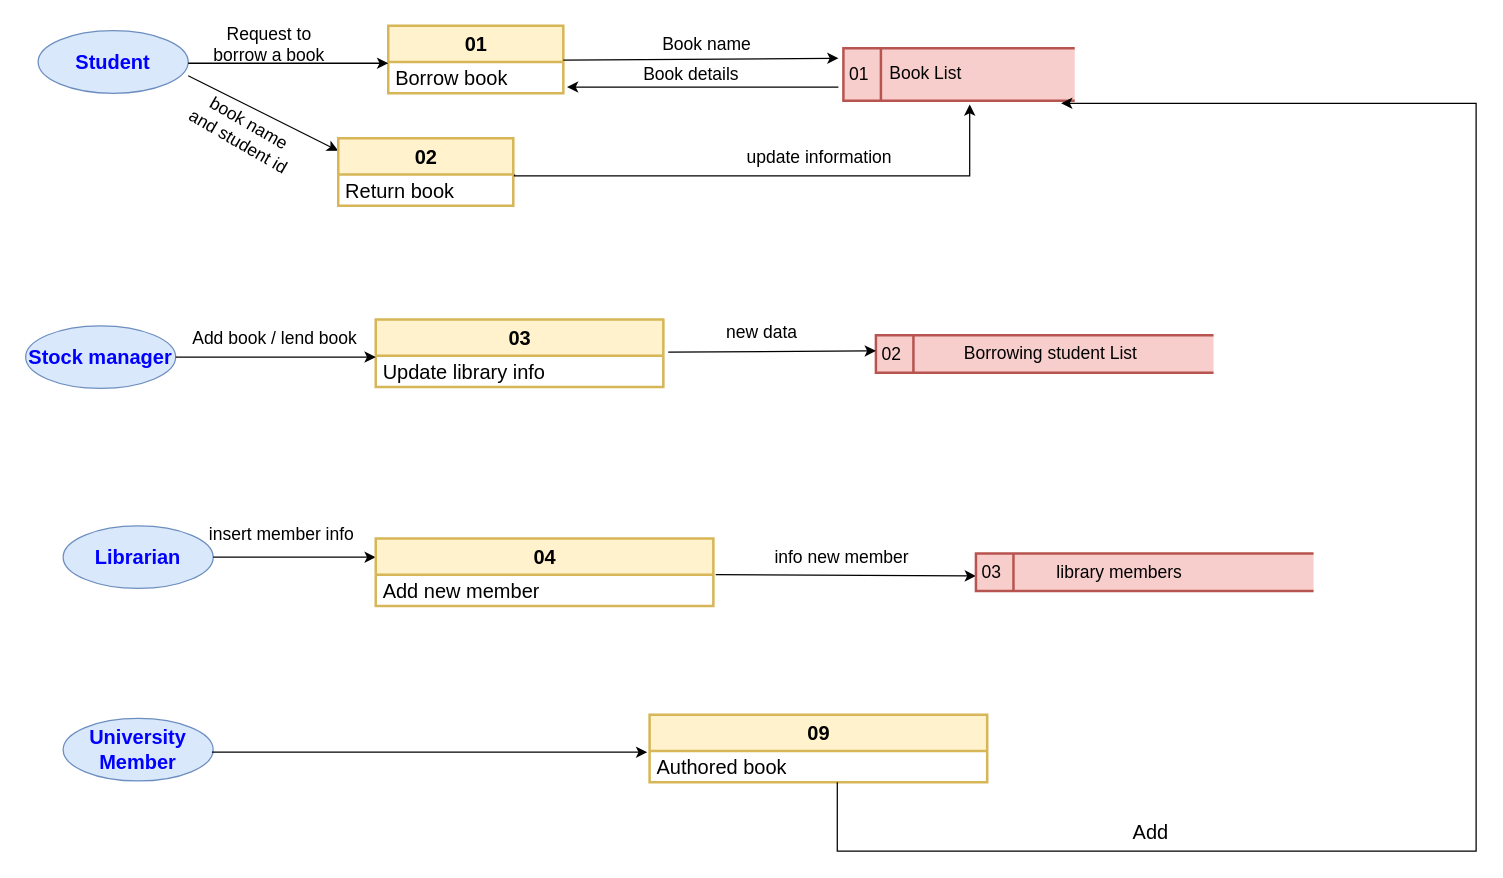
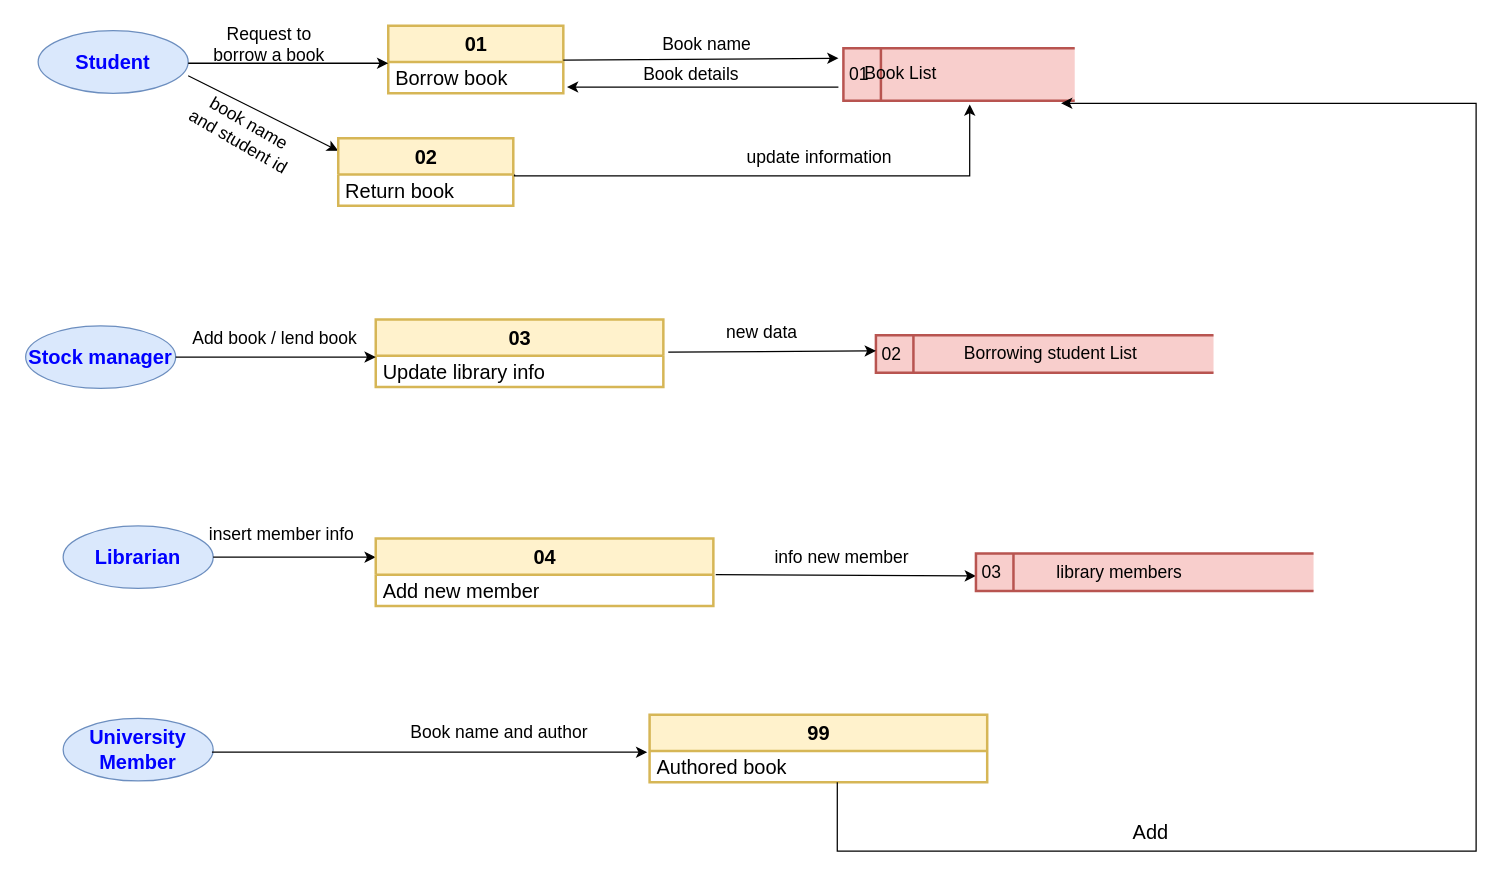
node "Book List": moved (926, 73) -> (901, 73)
node "Book name and author": added
node "09": label "09" -> "99"
